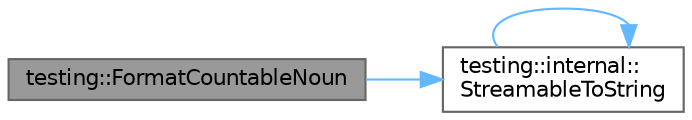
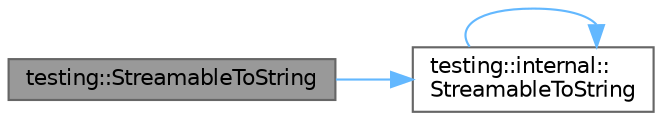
node "testing::FormatCountableNoun": label "testing::FormatCountableNoun" -> "testing::StreamableToString"
